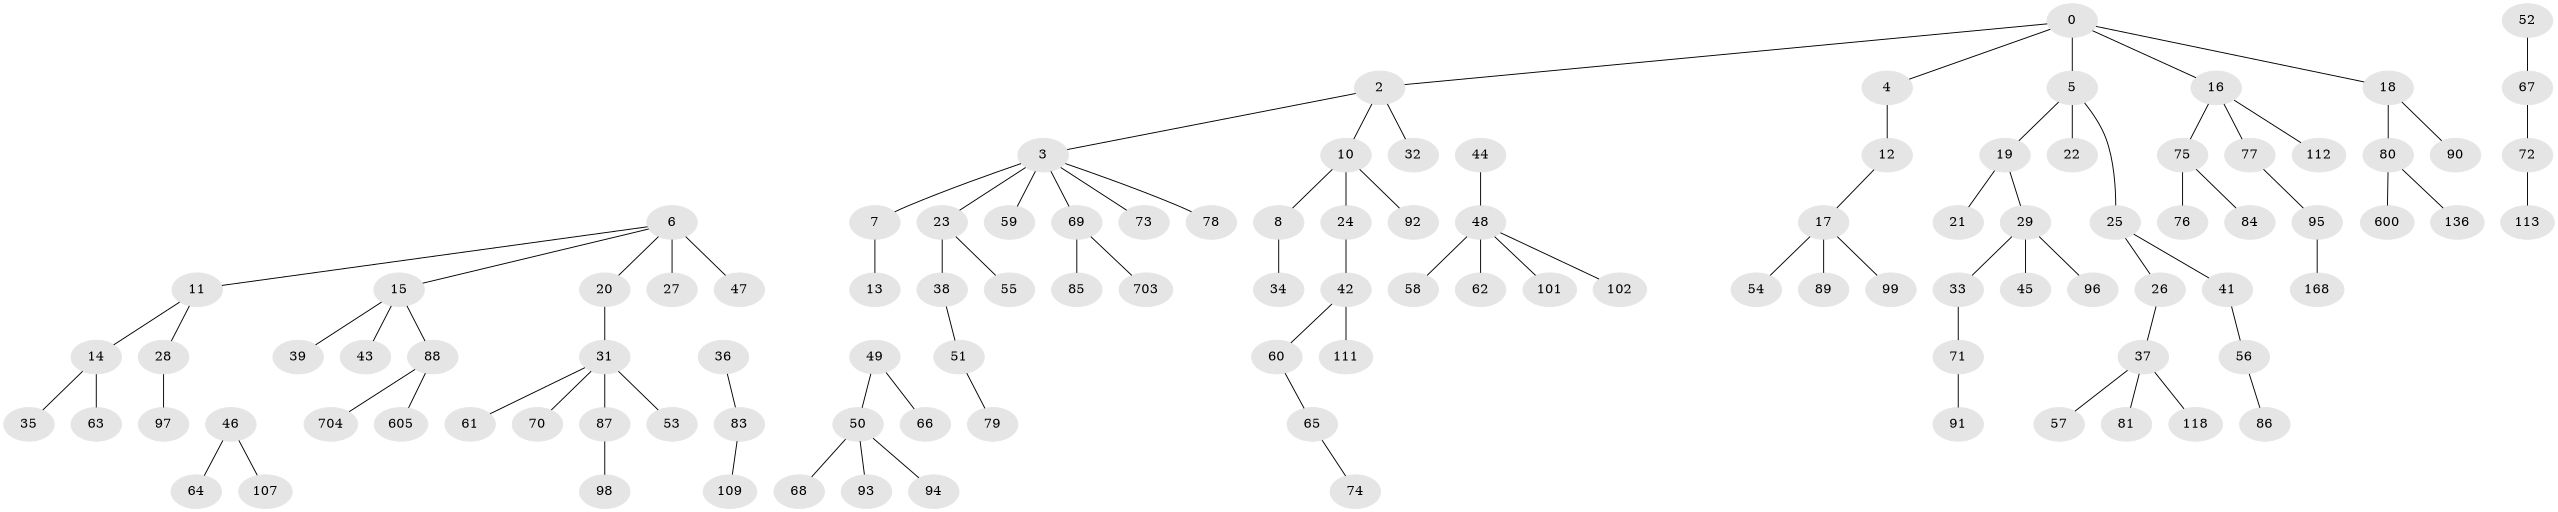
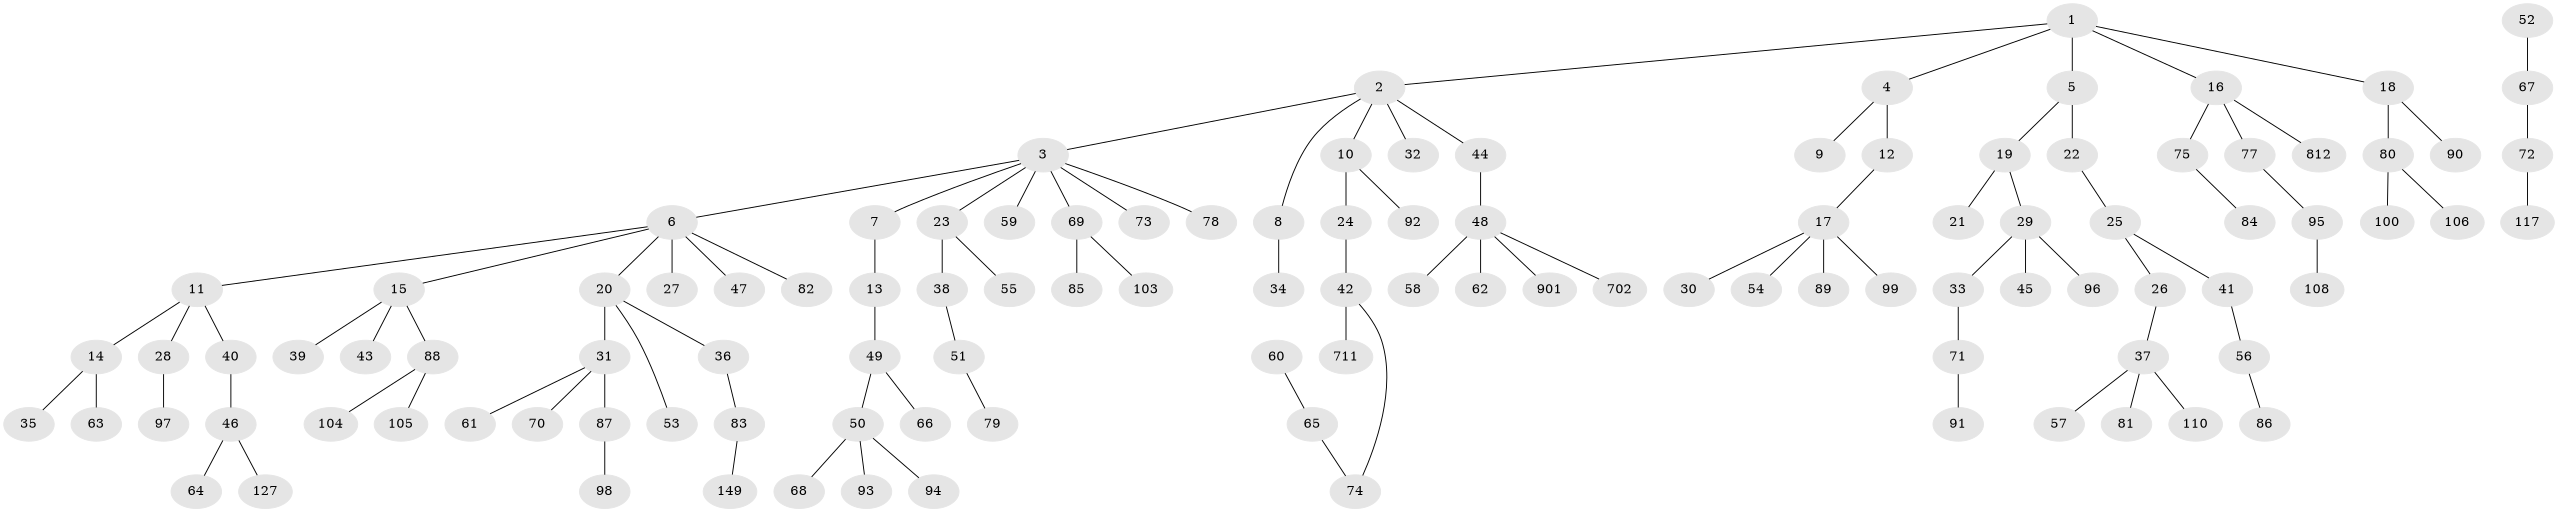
node "0": label "0" -> "1"
edge "2" -- "44": added
edge "5" -- "25": now "22" -- "25"
node "9": added
node "112": label "112" -> "812"
edge "3" -- "6": added
edge "10" -- "8": now "2" -- "8"
node "76": removed
node "600": label "600" -> "100"
node "136": label "136" -> "106"
node "113": label "113" -> "117"
node "82": added
node "703": label "703" -> "103"
node "101": label "101" -> "901"
node "102": label "102" -> "702"
node "30": added
node "168": label "168" -> "108"
edge "20" -- "36": added
edge "42" -- "60": now "42" -- "74"
edge "13" -- "49": added
node "40": added
node "111": label "111" -> "711"
edge "31" -- "53": now "20" -- "53"
node "704": label "704" -> "104"
node "605": label "605" -> "105"
node "118": label "118" -> "110"
node "107": label "107" -> "127"
node "109": label "109" -> "149"
